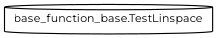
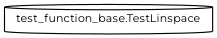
node "base_function_base.TestLinspace": label "base_function_base.TestLinspace" -> "test_function_base.TestLinspace"
